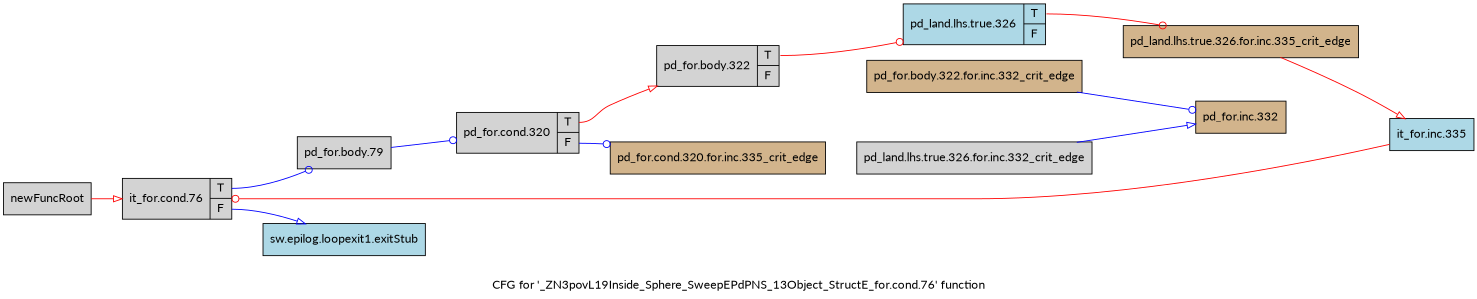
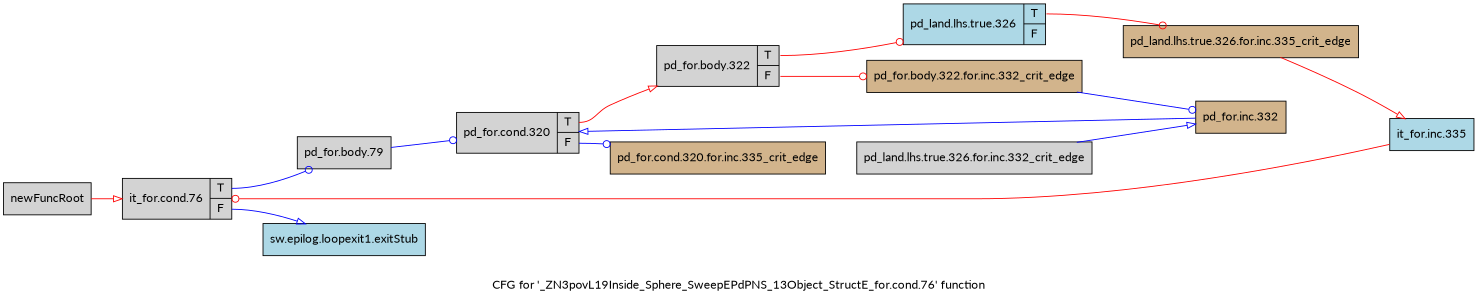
edge "pd_for.body.322" -> "pd_for.body.322.for.inc.332_crit_edge": added
edge "pd_for.inc.332" -> "pd_for.cond.320": added
